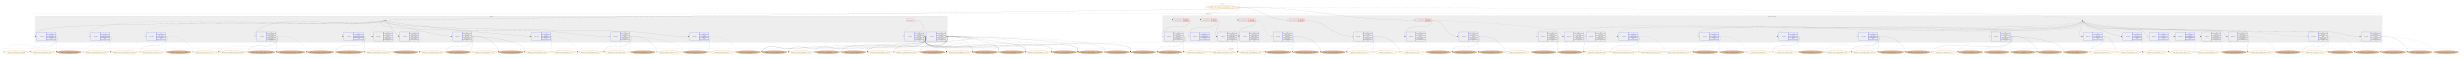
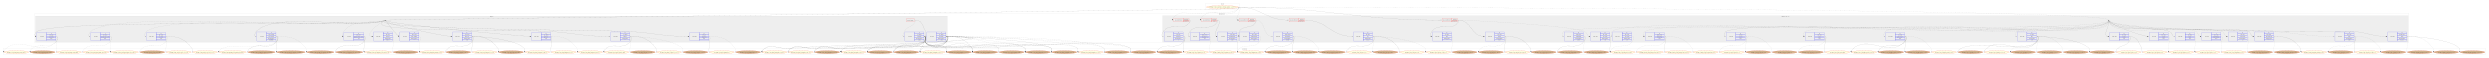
node "portage://dev-libs/nss-3.46.1": added
